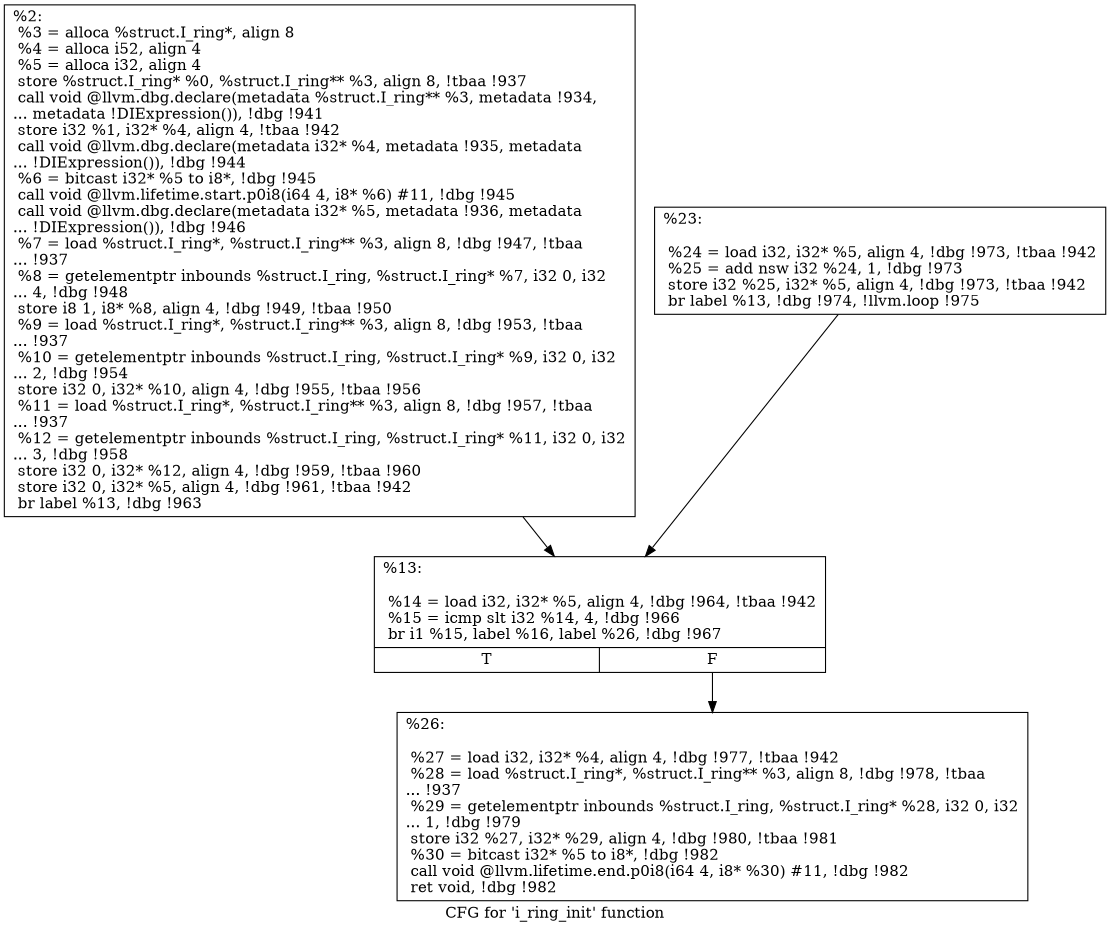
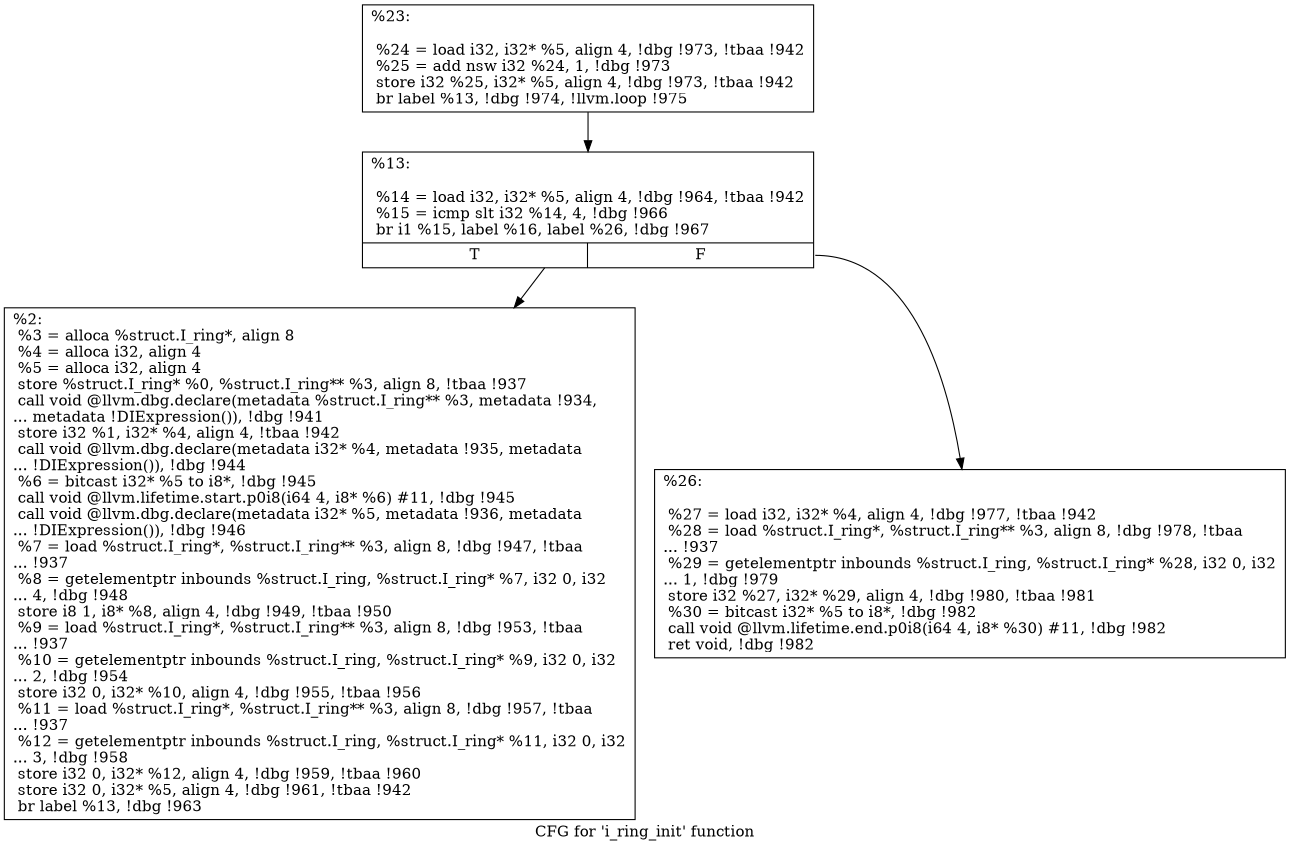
node "%2:": text "%4 = alloca i52, align 4" -> "%4 = alloca i32, align 4"
edge "%2:" -> "%13:": reversed
